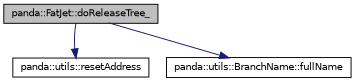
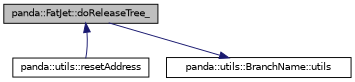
edge "panda::FatJet::doReleaseTree_" -> "panda::utils::resetAddress": reversed
node "panda::utils::BranchName::fullName": label "panda::utils::BranchName::fullName" -> "panda::utils::BranchName::utils"
